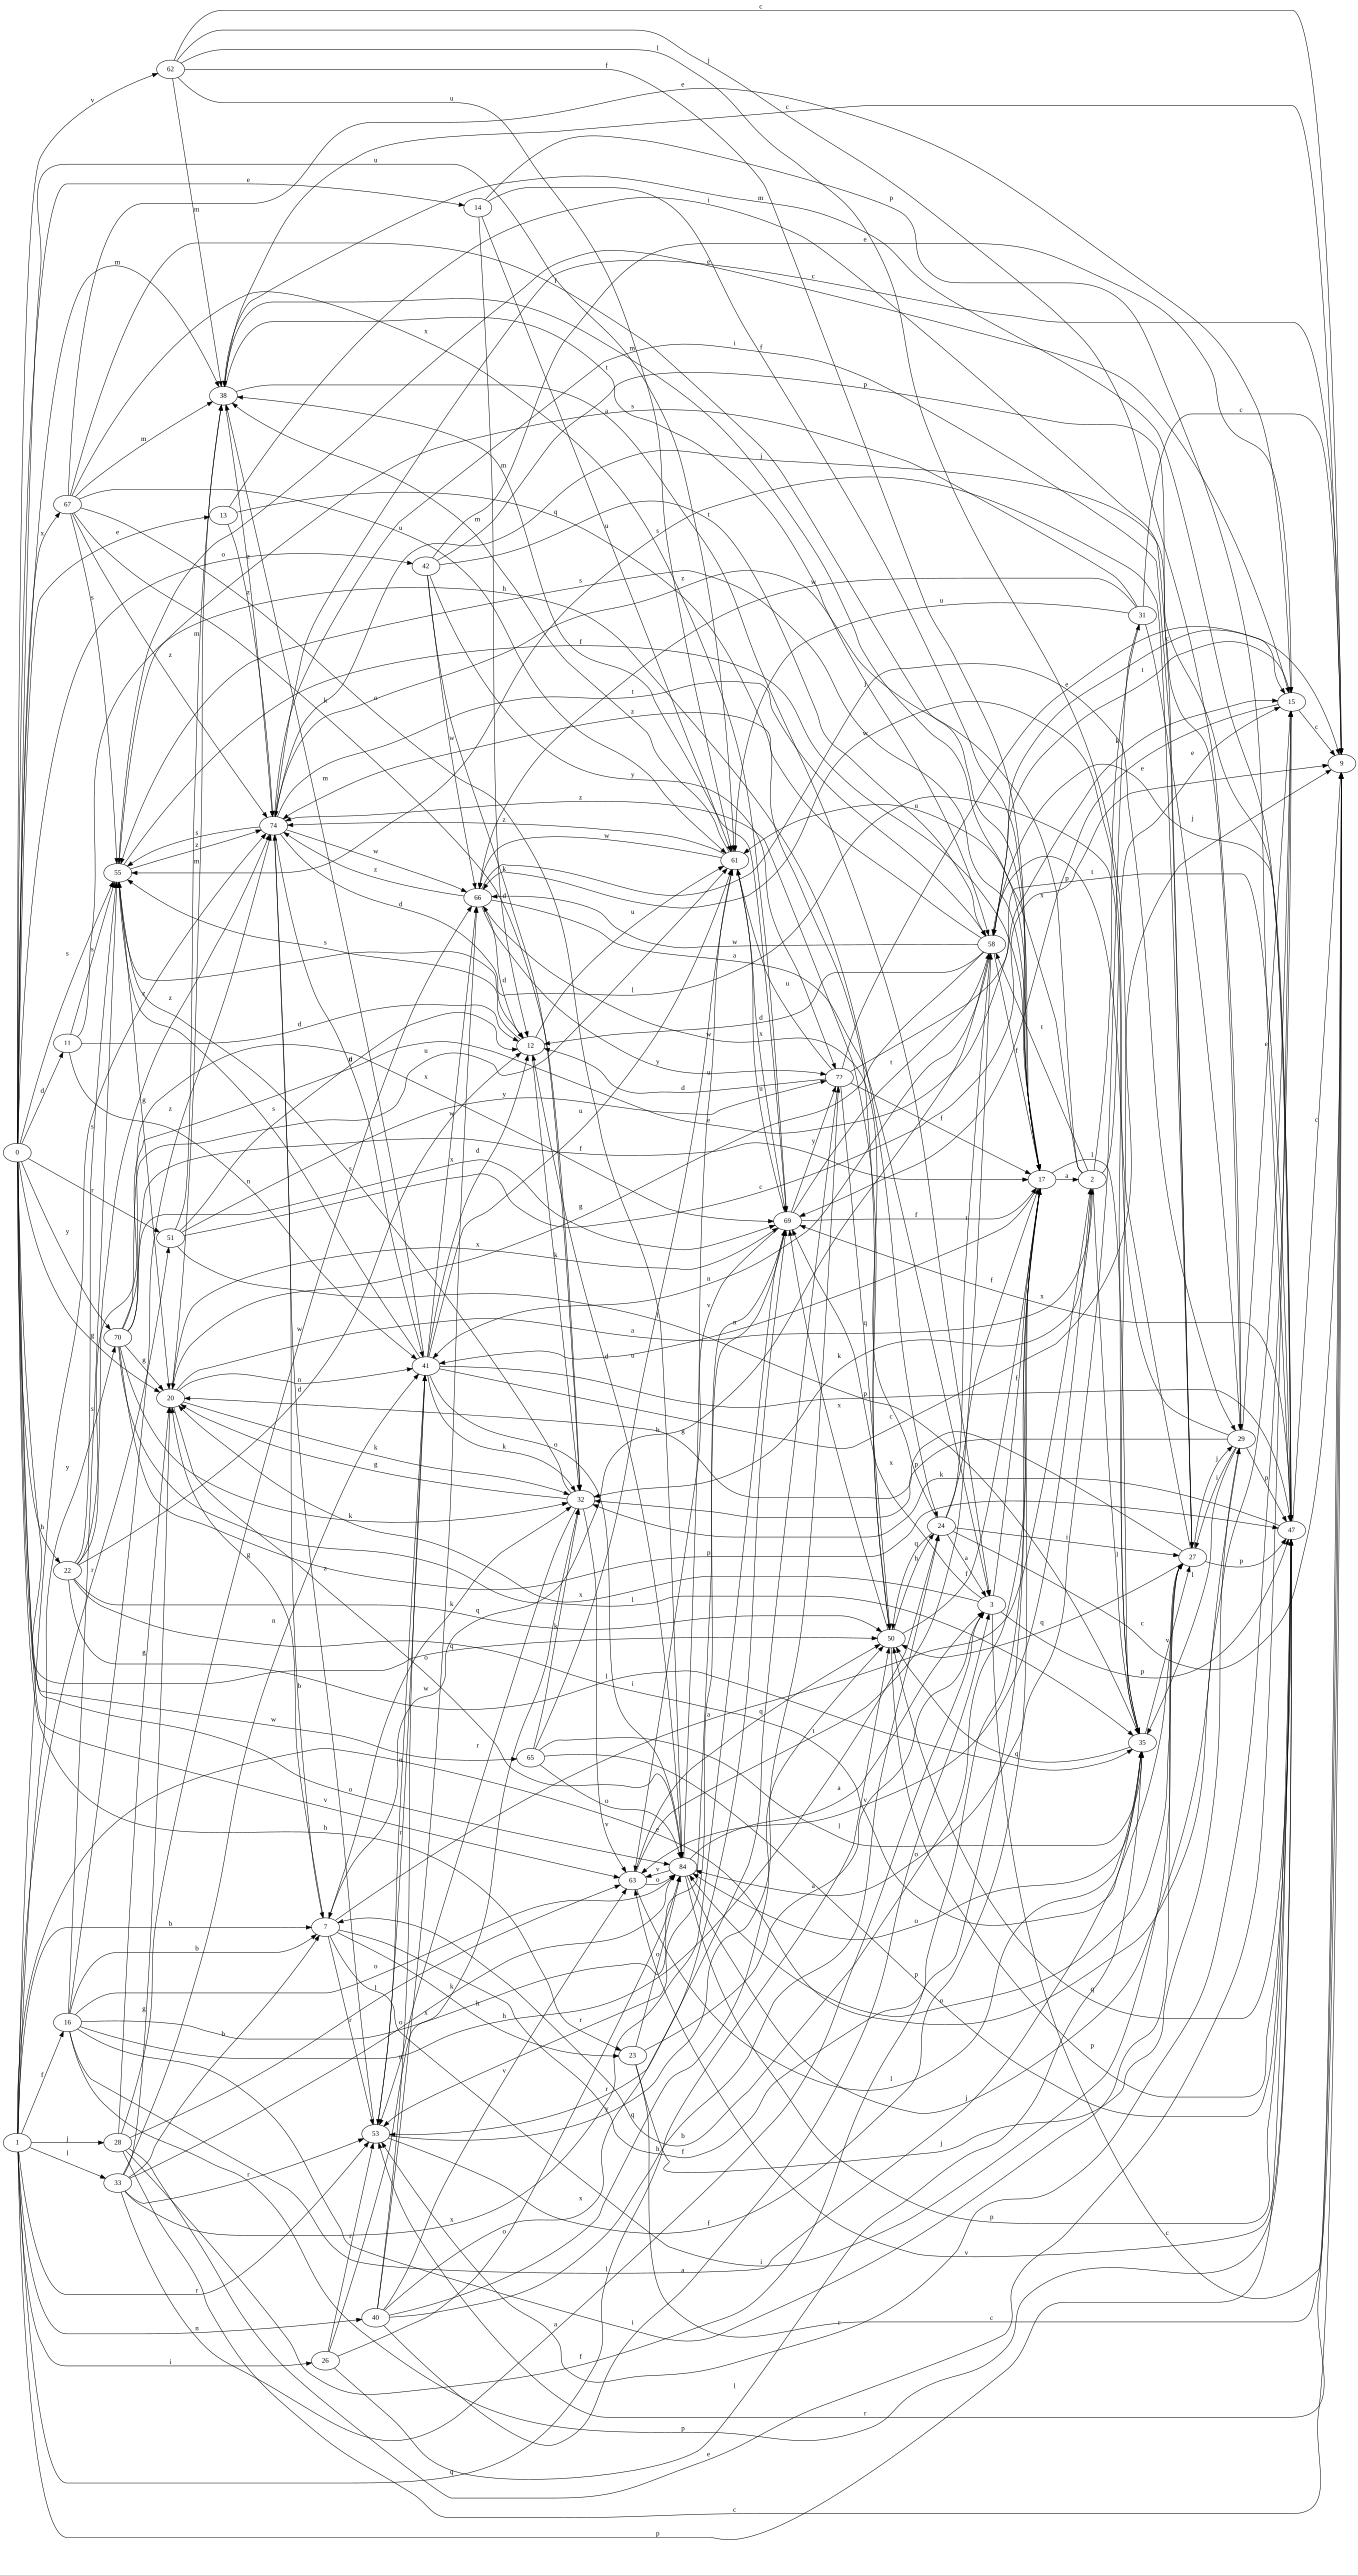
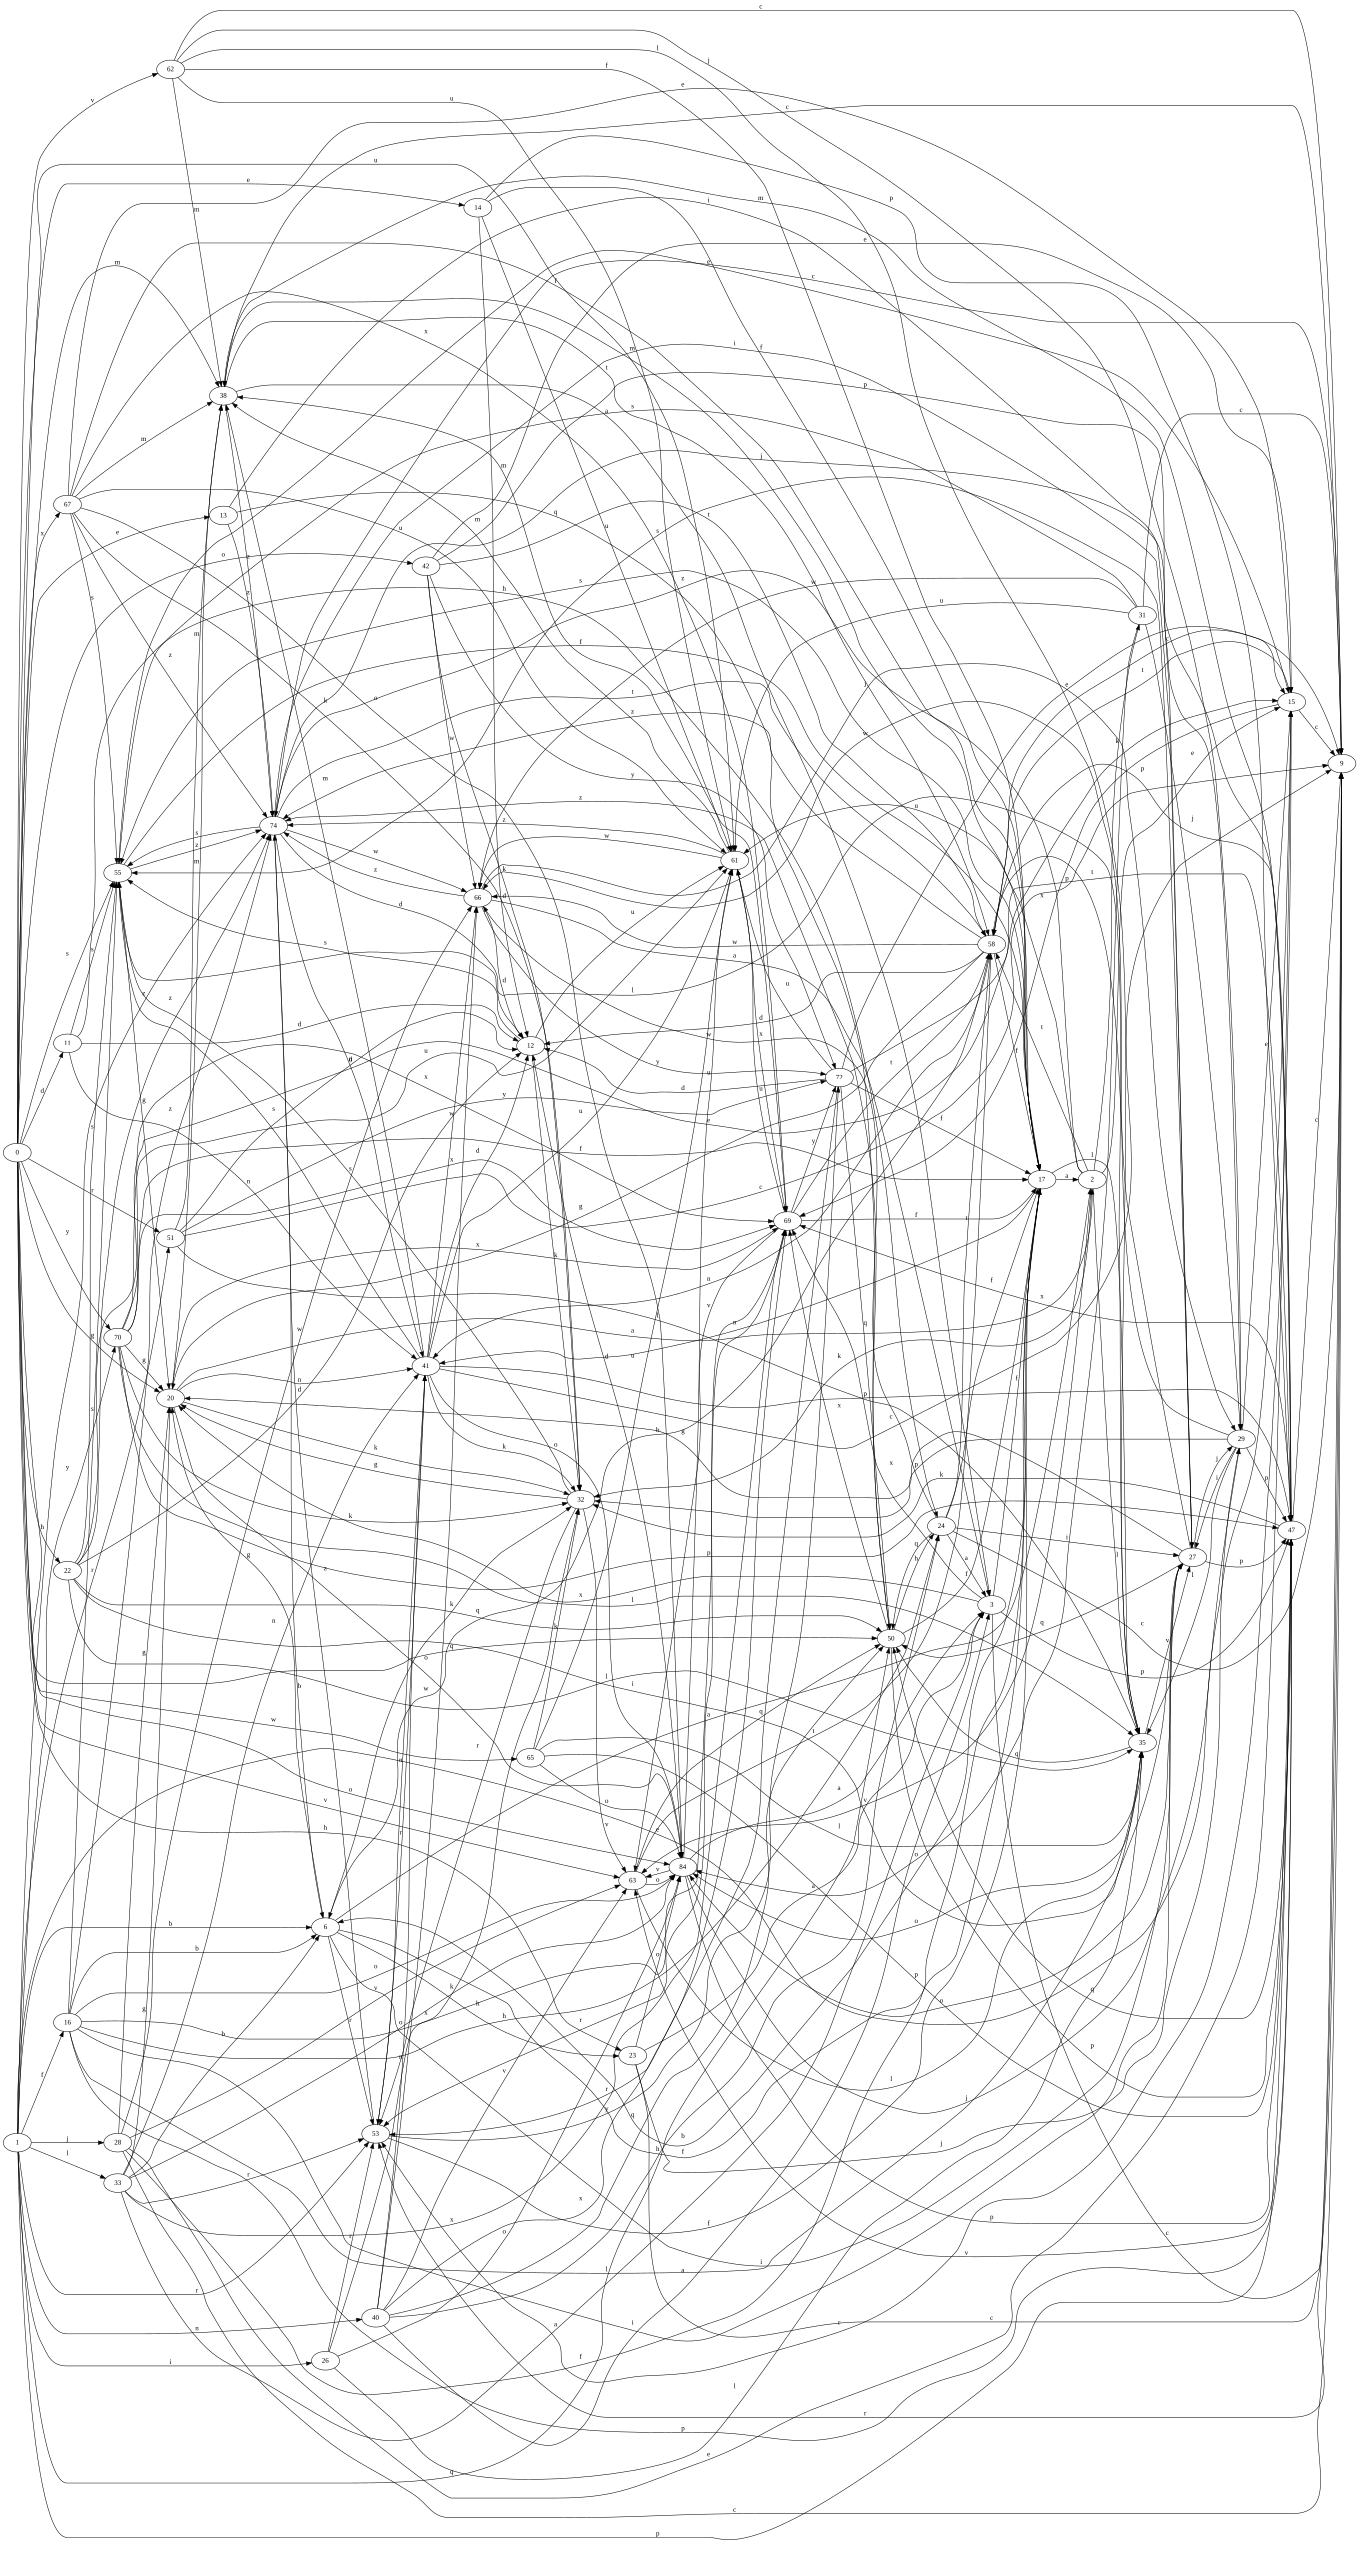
edge "58" -> "47": label "e" -> "p"
node "7": label "7" -> "6"
edge "28" -> "63": label "l" -> "v"
